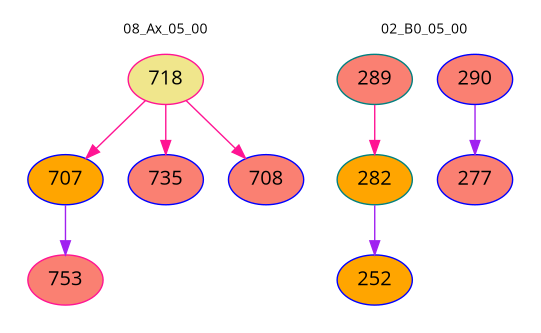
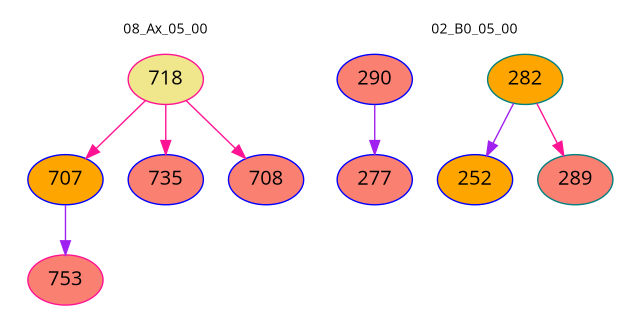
edge "289" -> "282": reversed
